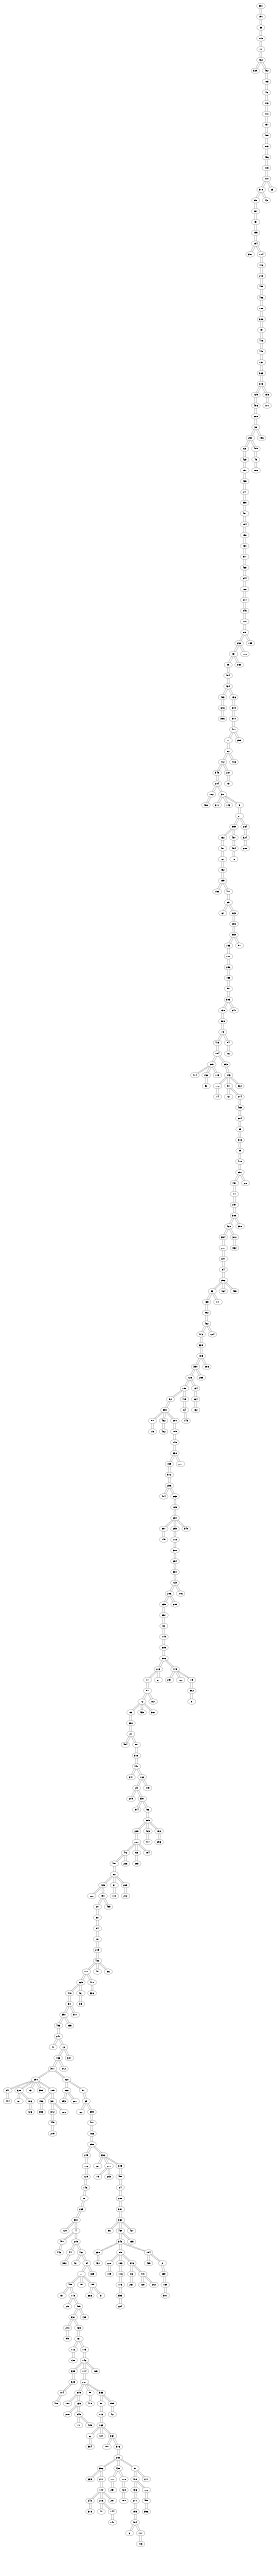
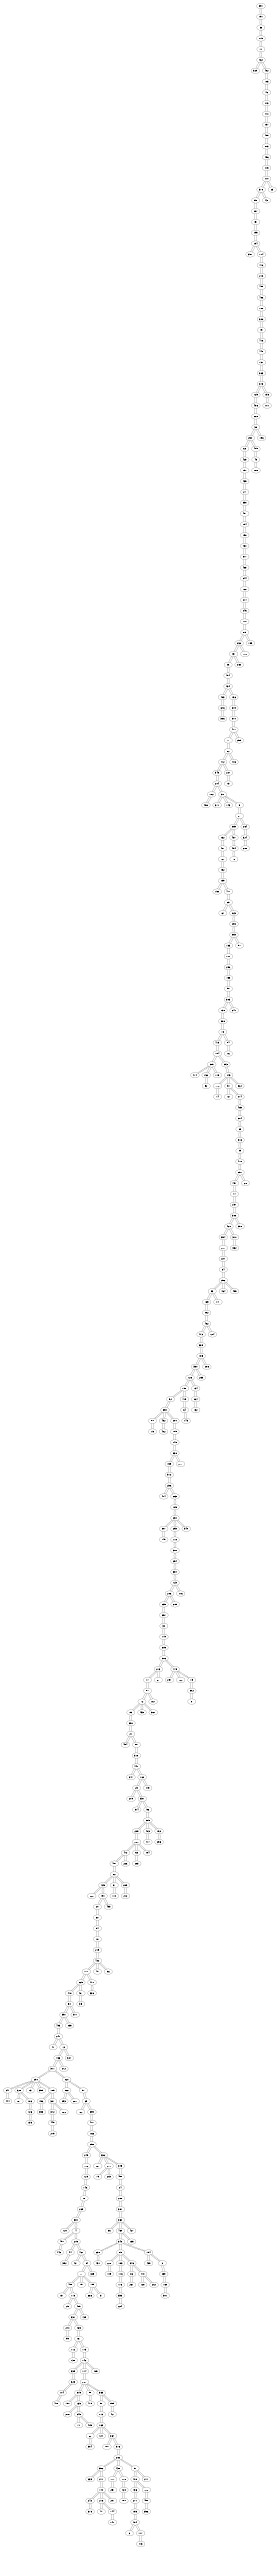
node "135": added
